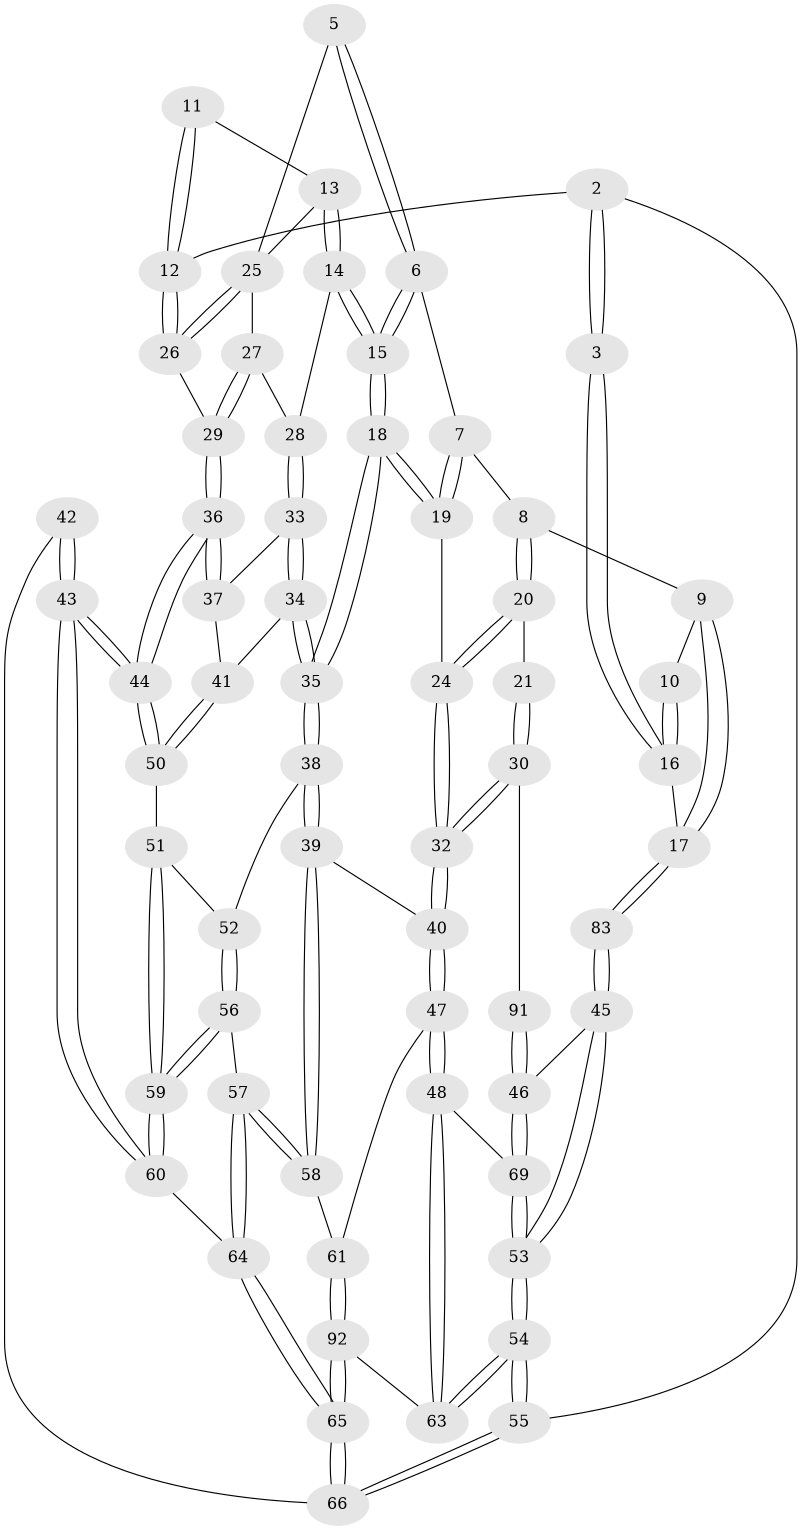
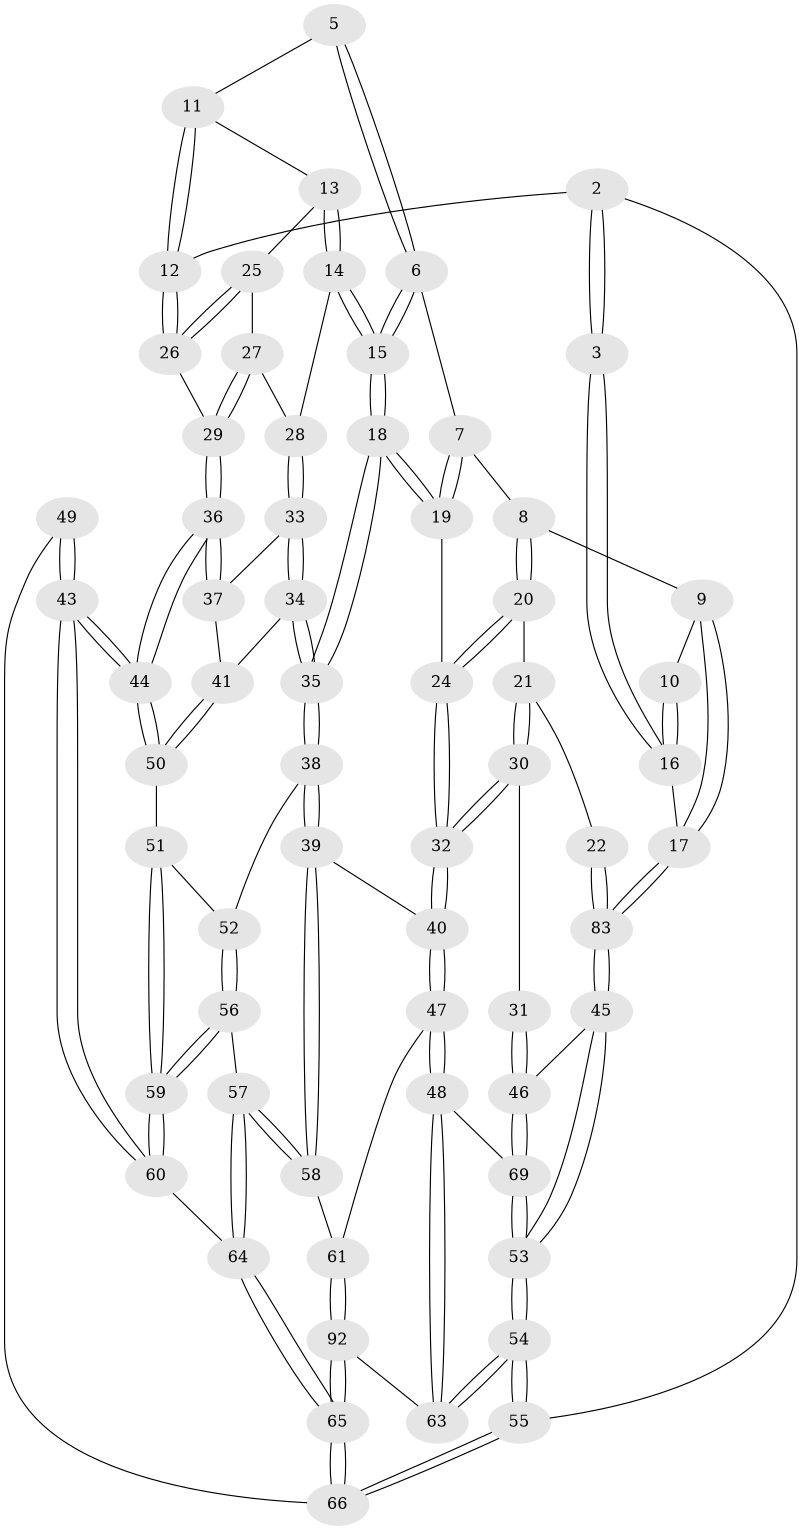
edge "5" -- "25": now "5" -- "11"
node "42": label "42" -> "49"
node "22": added
node "91": label "91" -> "31"
